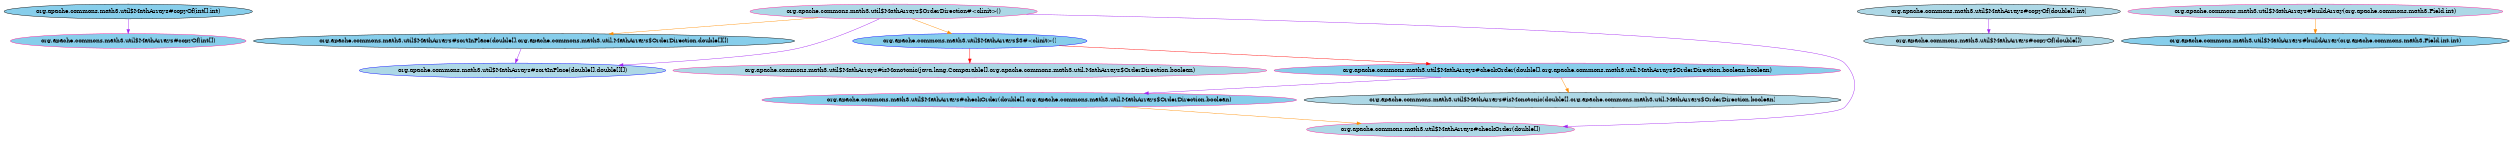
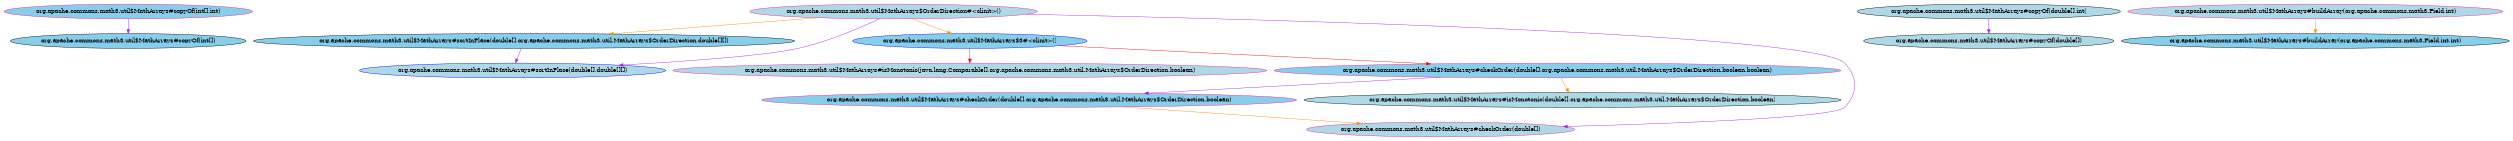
node "org.apache.commons.math3.util$MathArrays#copyOf(int[],int)": color black -> deeppink
node "org.apache.commons.math3.util$MathArrays#copyOf(int[])": color deeppink -> black
